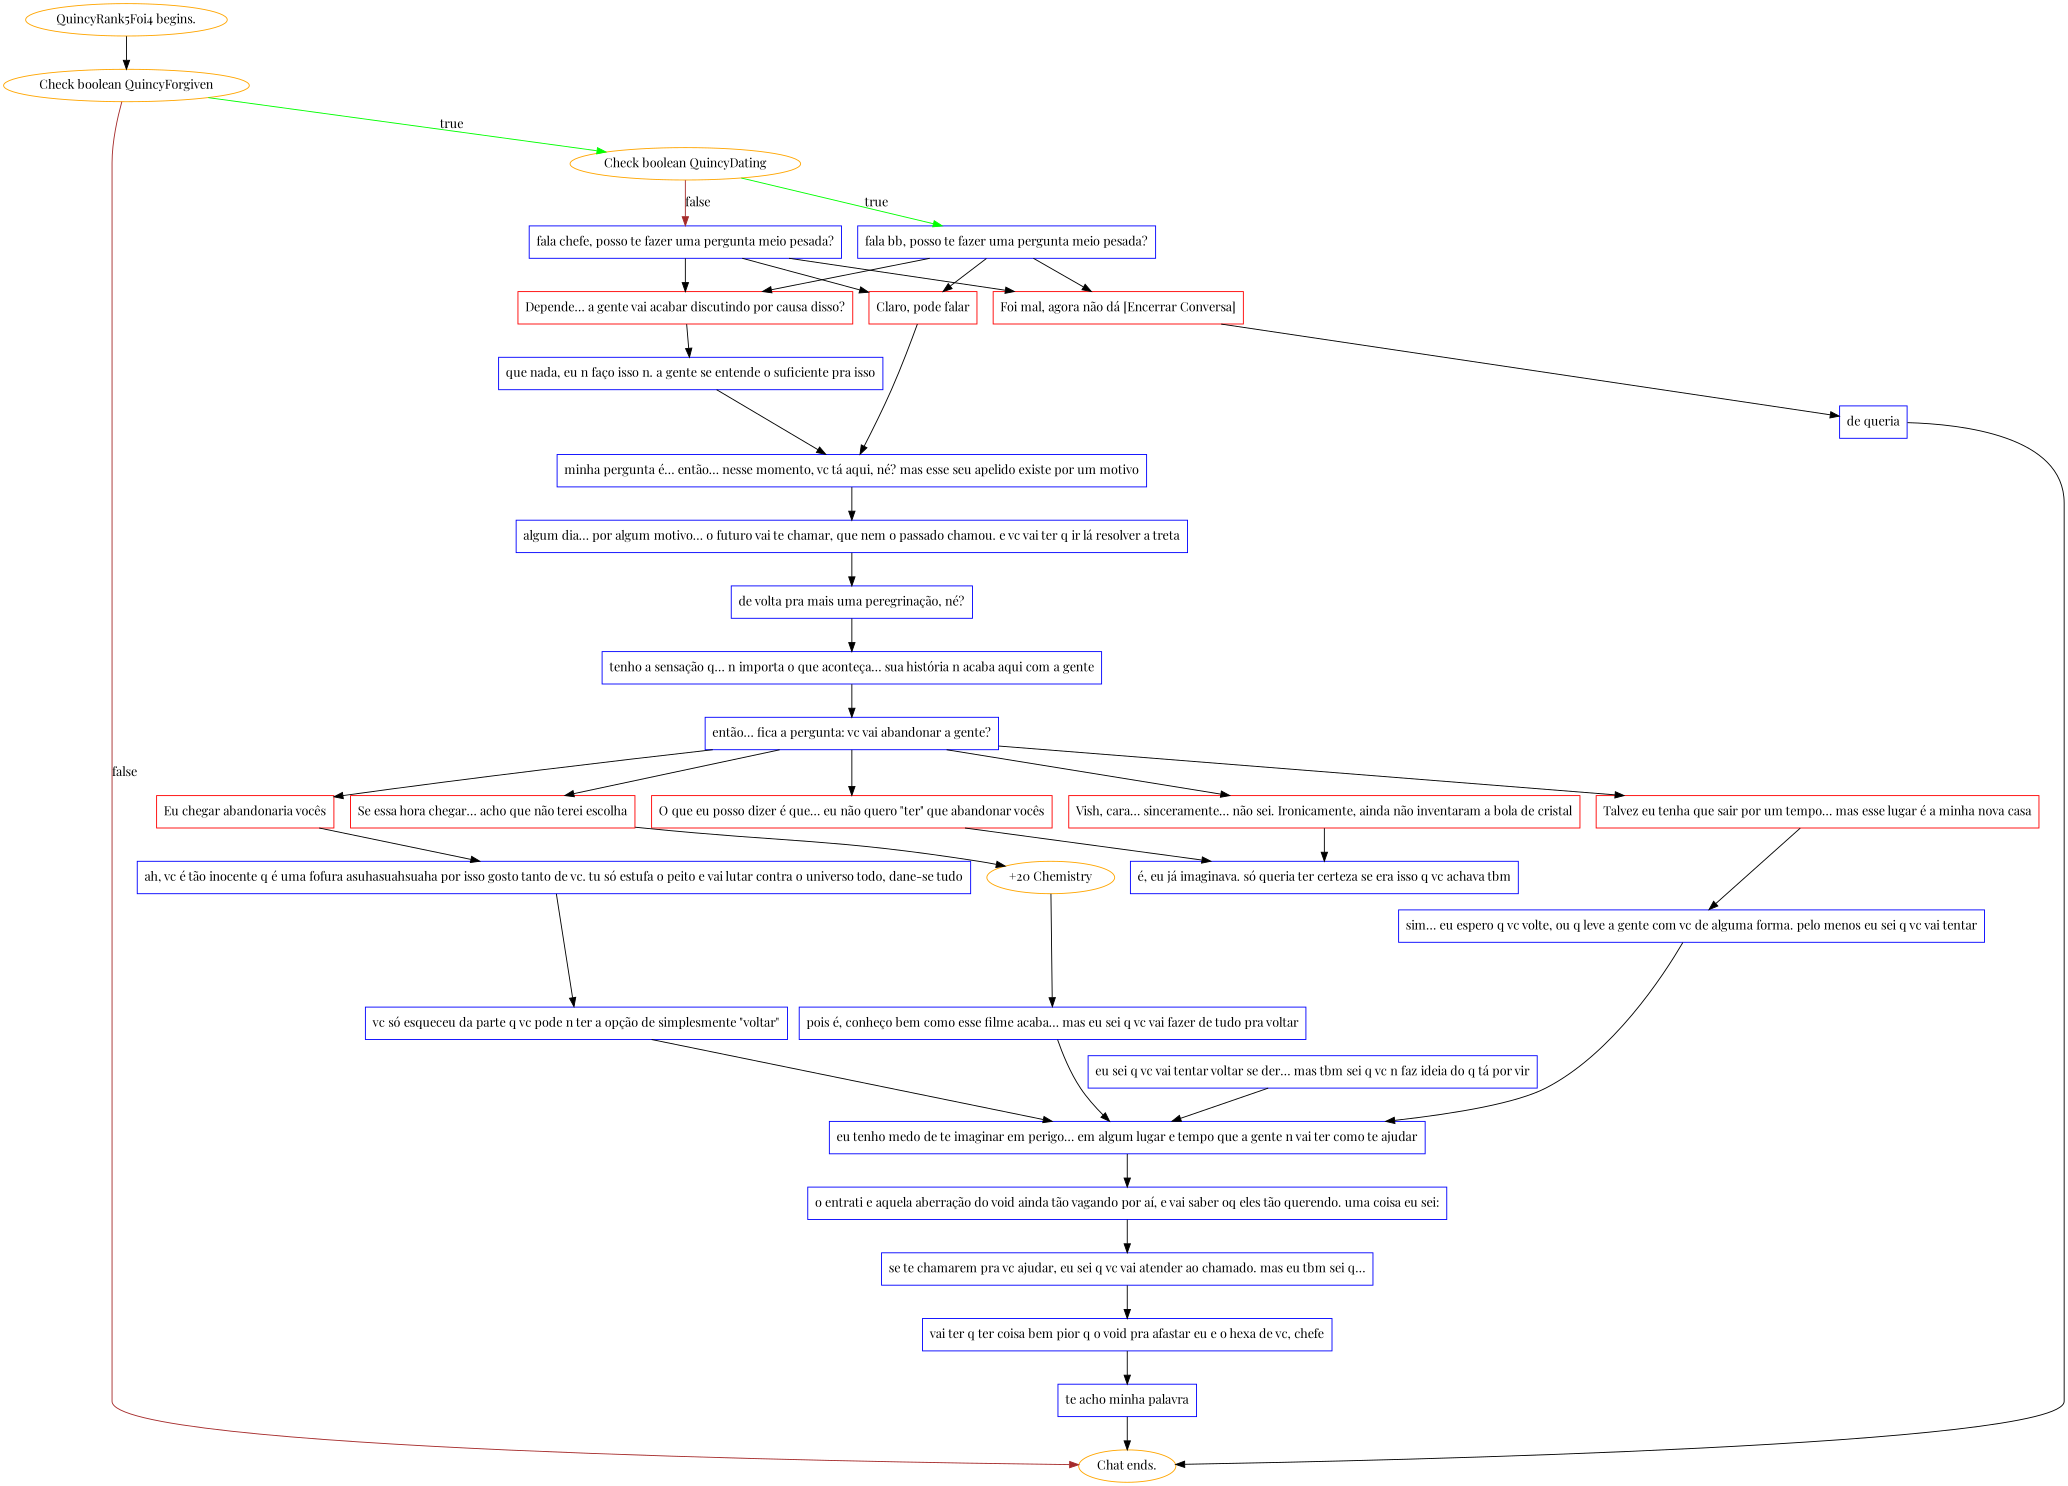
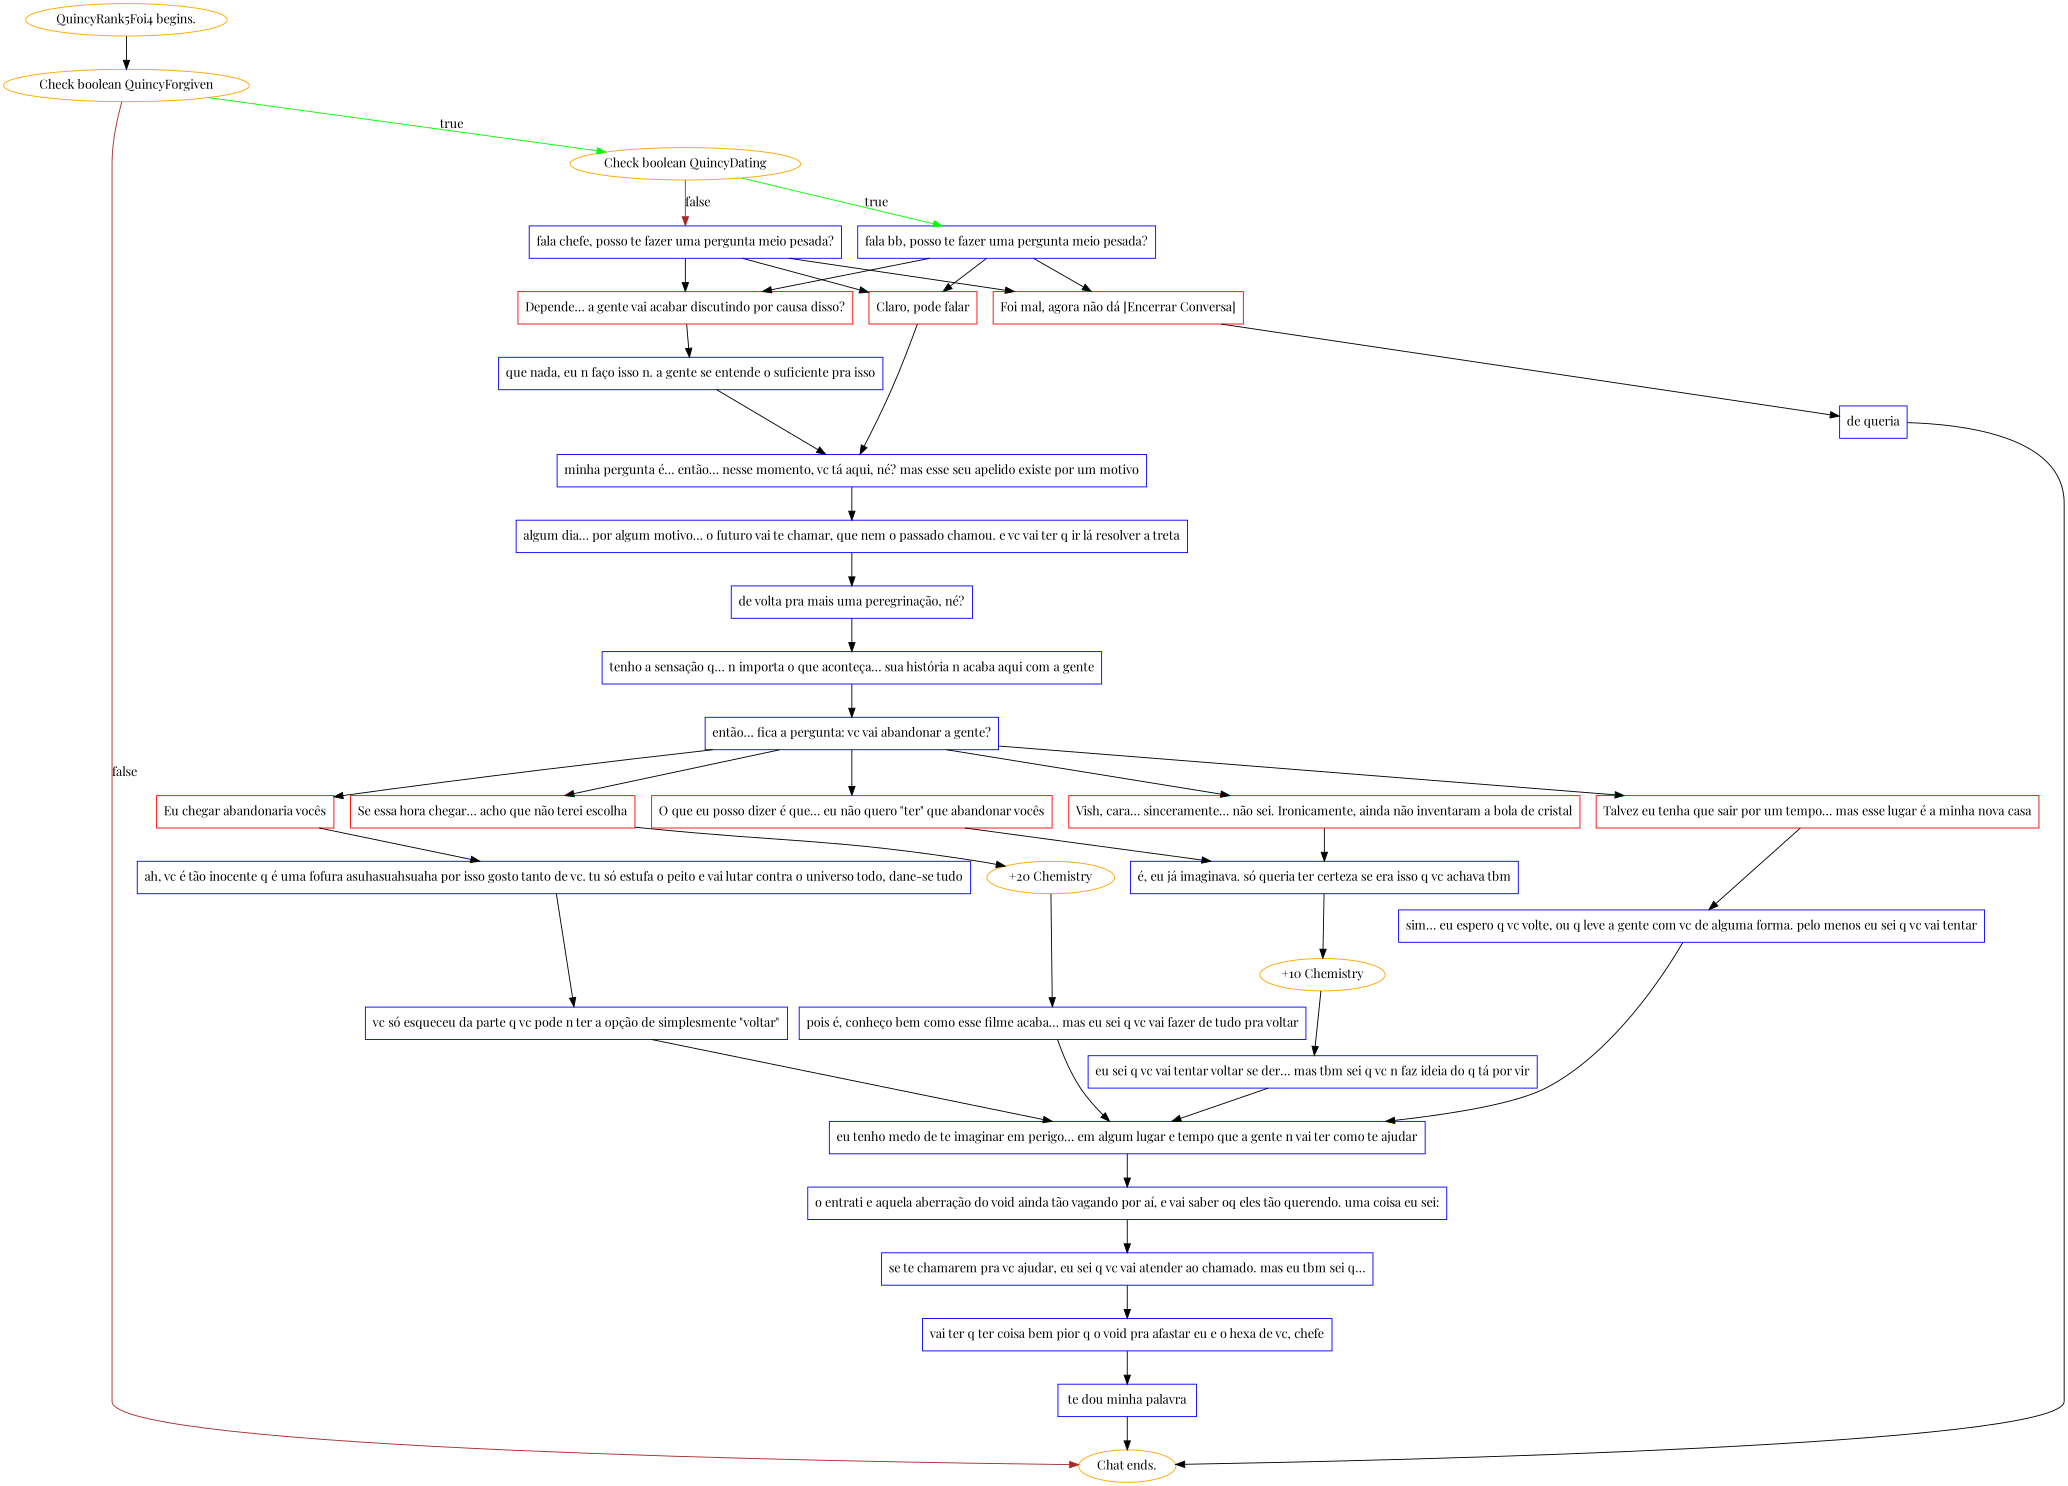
node "+10 Chemistry": added
node "te acho minha palavra": label "te acho minha palavra" -> "te dou minha palavra"
